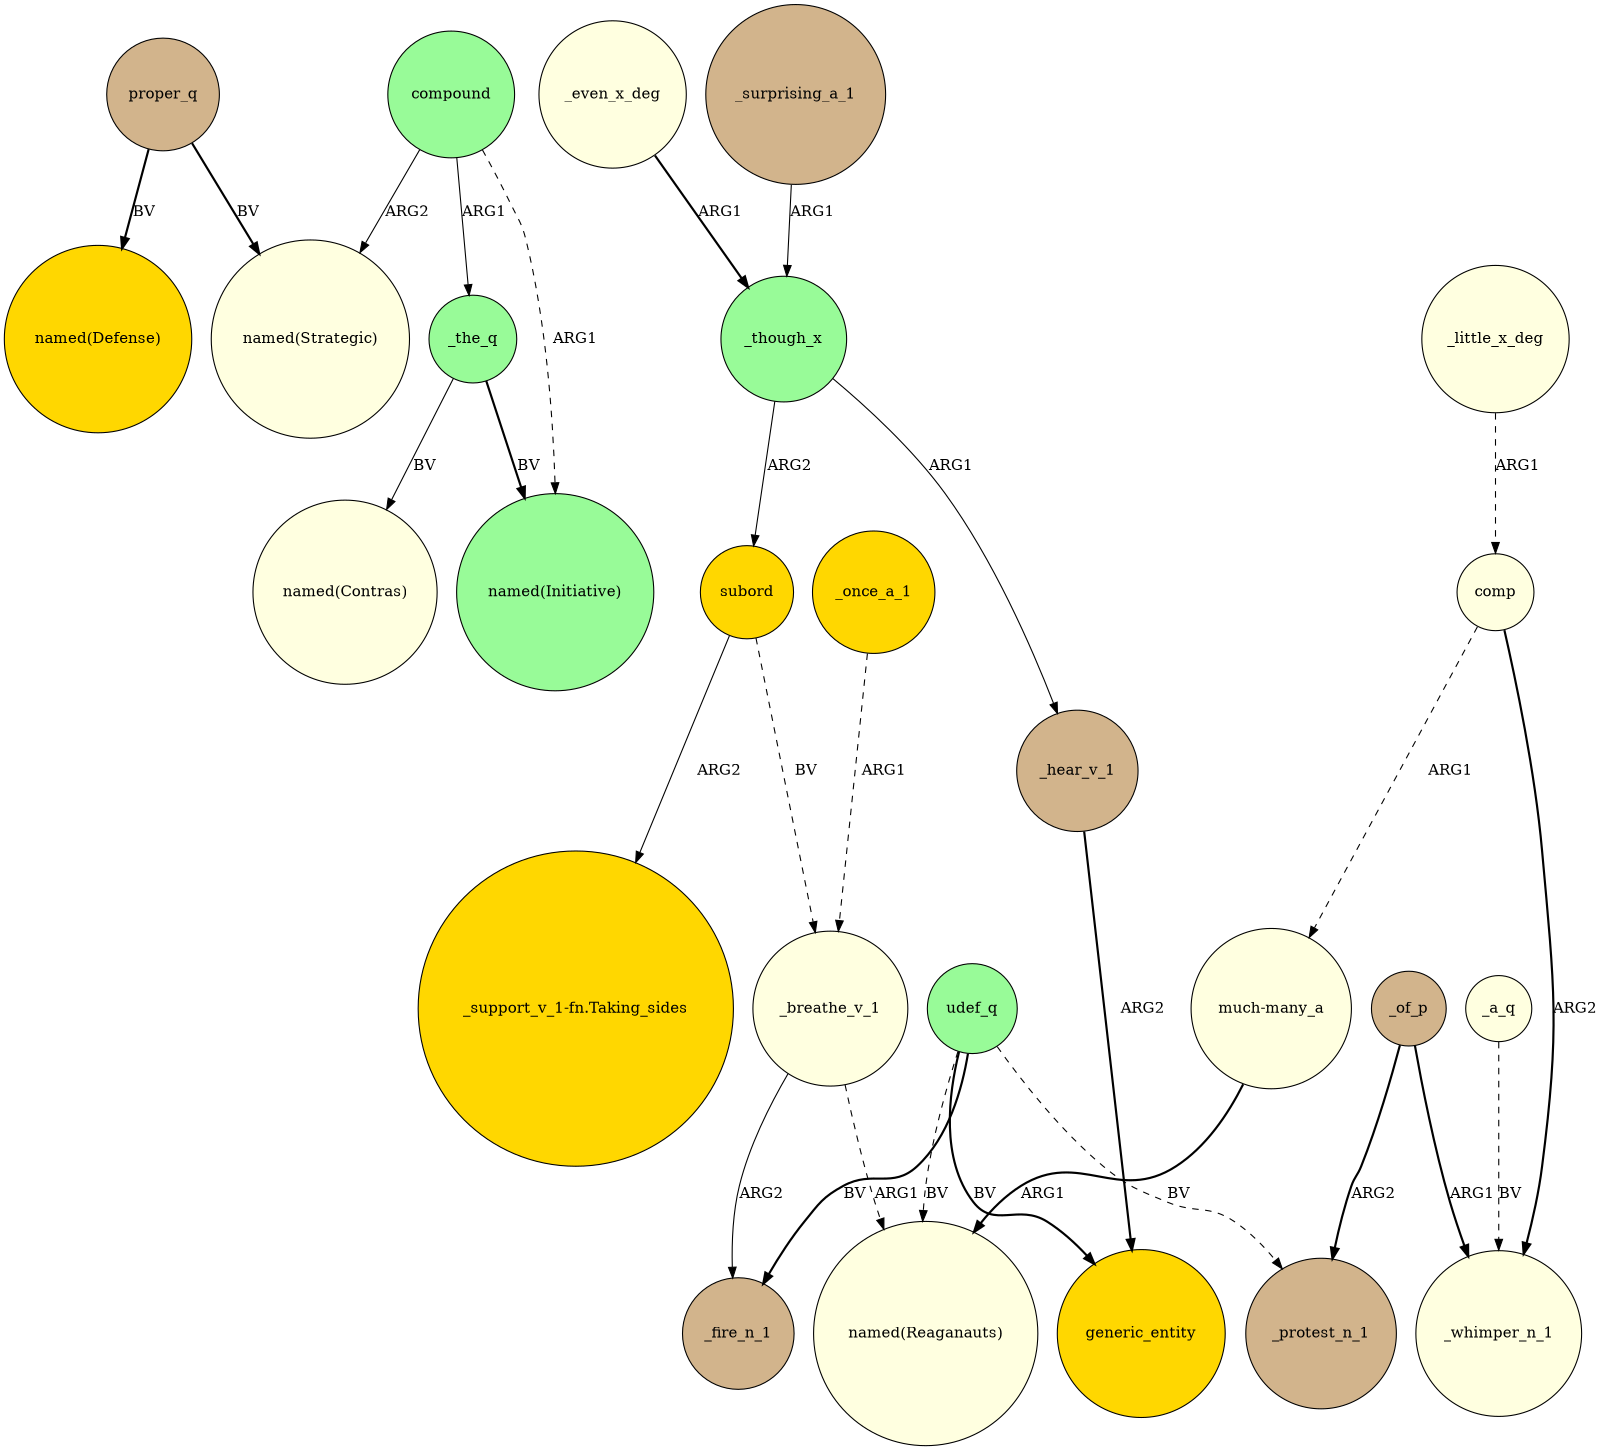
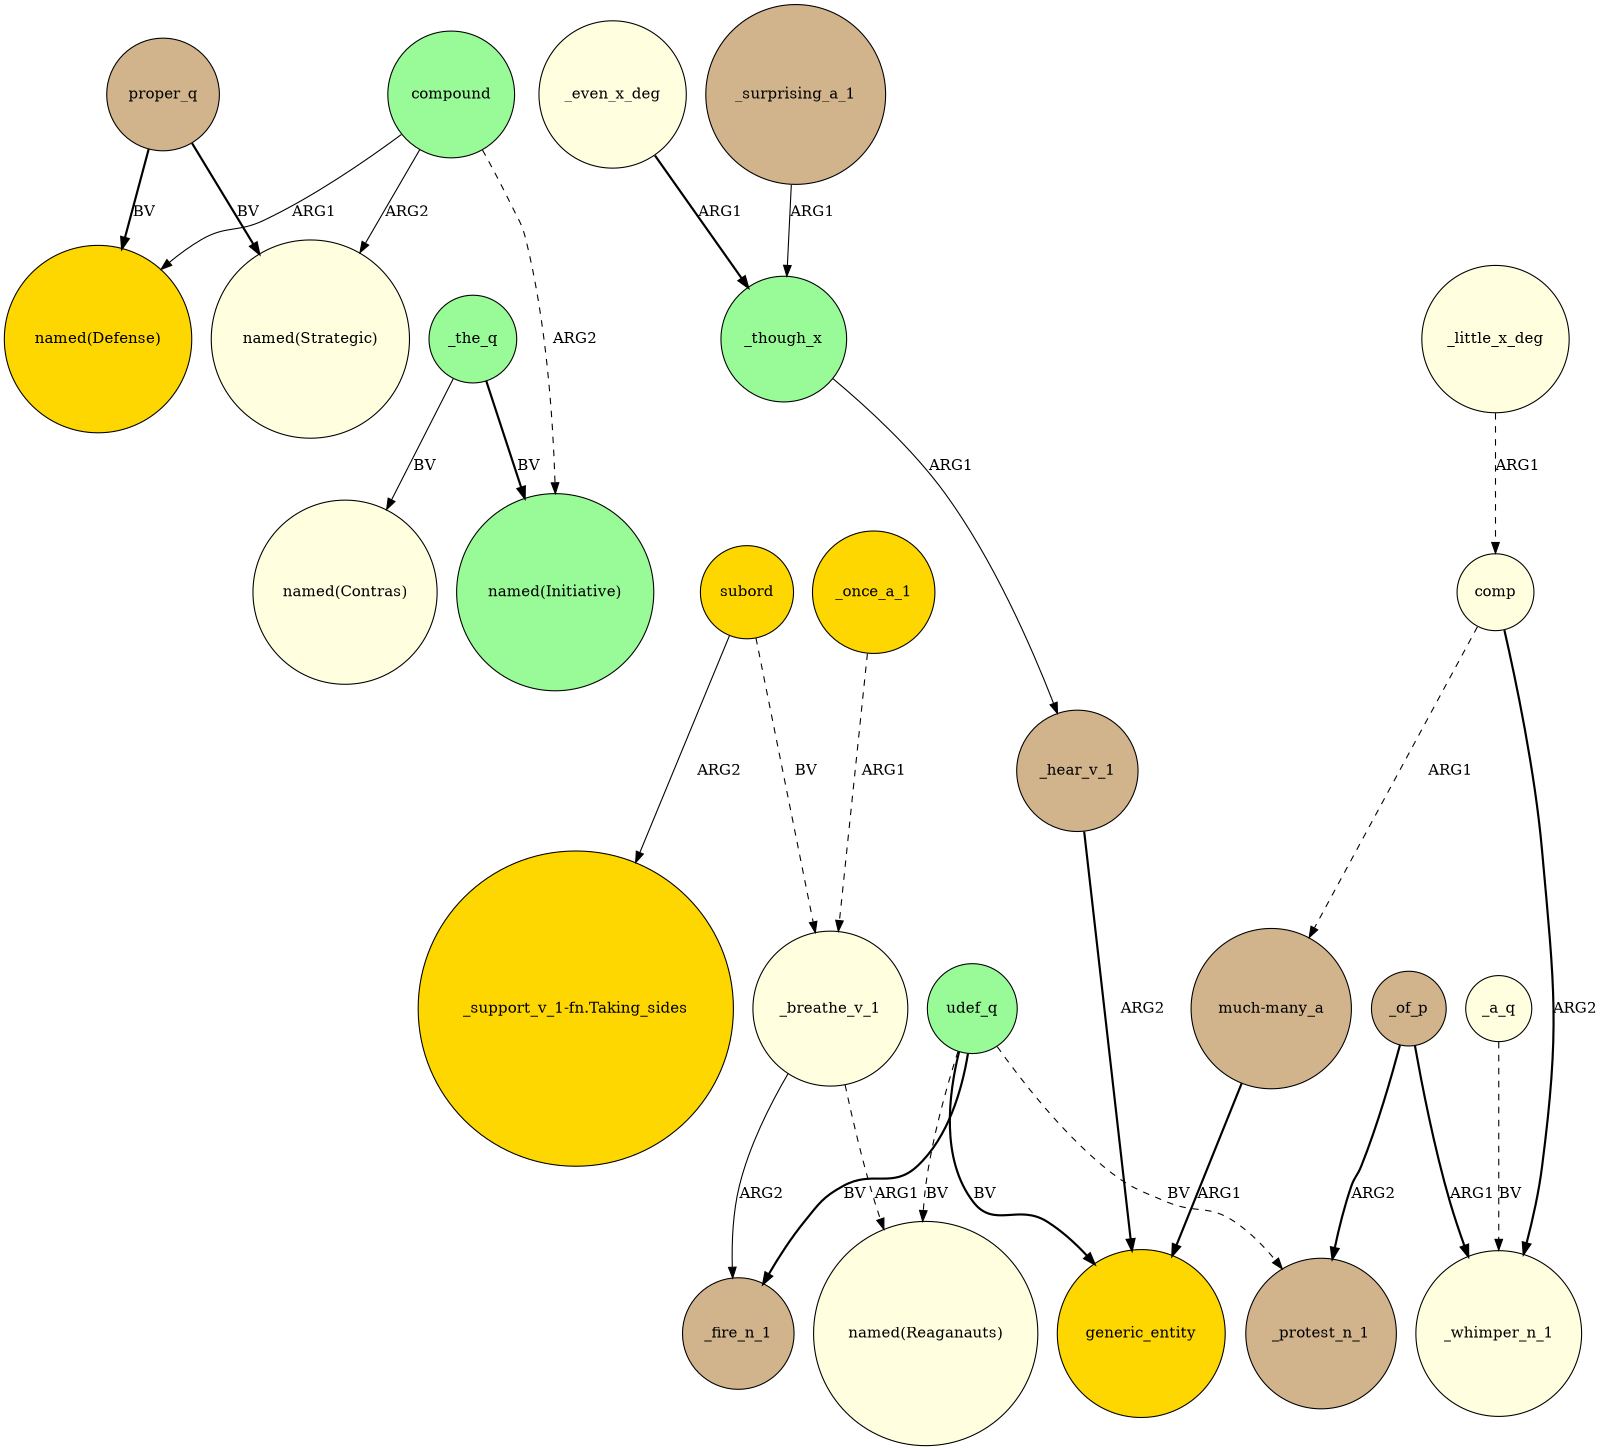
edge "compound" -> "_the_q": now "compound" -> "named(Defense)"
edge "compound" -> "named(Initiative)": label "ARG1" -> "ARG2"
edge "_though_x" -> "subord": removed, label "ARG2"
node "much-many_a": fillcolor lightyellow -> tan
edge "much-many_a" -> "named(Reaganauts)": now "much-many_a" -> "generic_entity"
